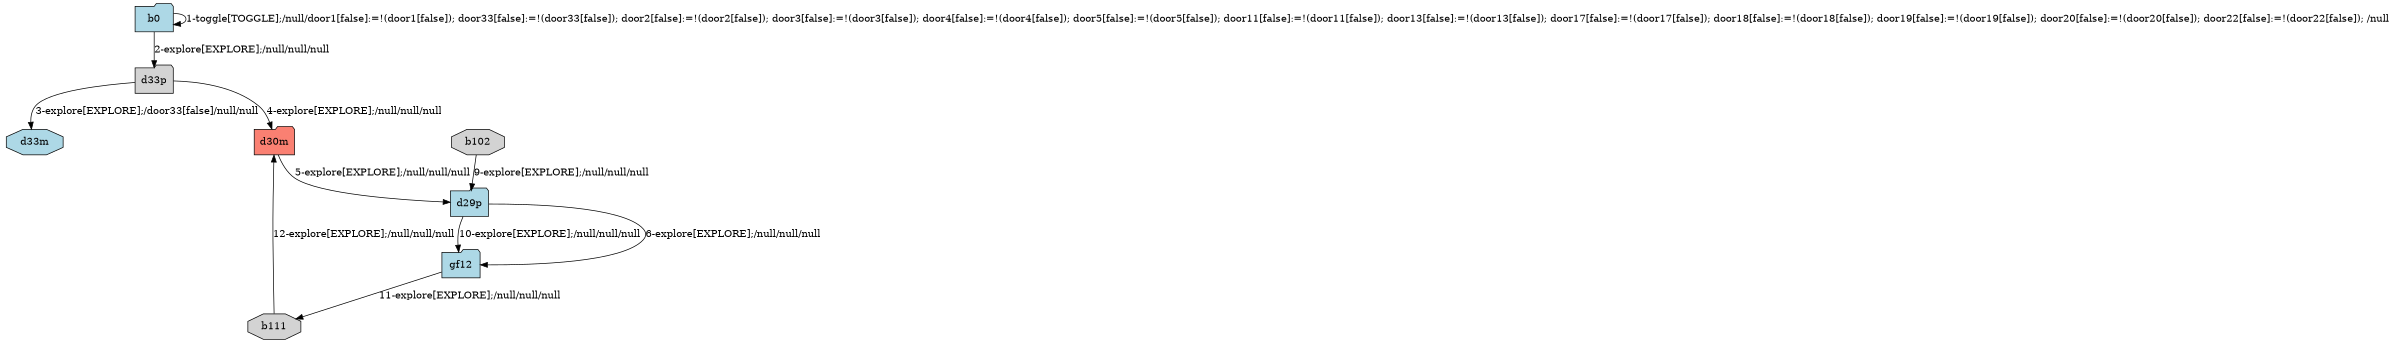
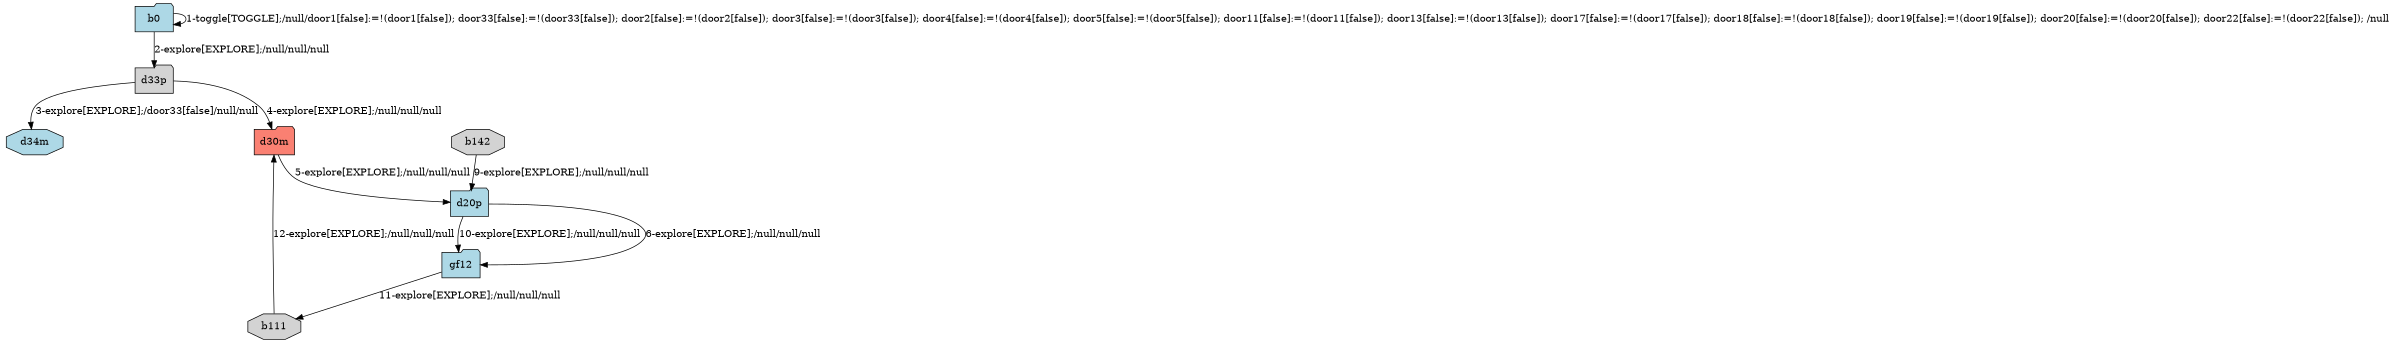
node "d33m": label "d33m" -> "d34m"
node "b102": label "b102" -> "b142"
node "d29p": label "d29p" -> "d20p"
